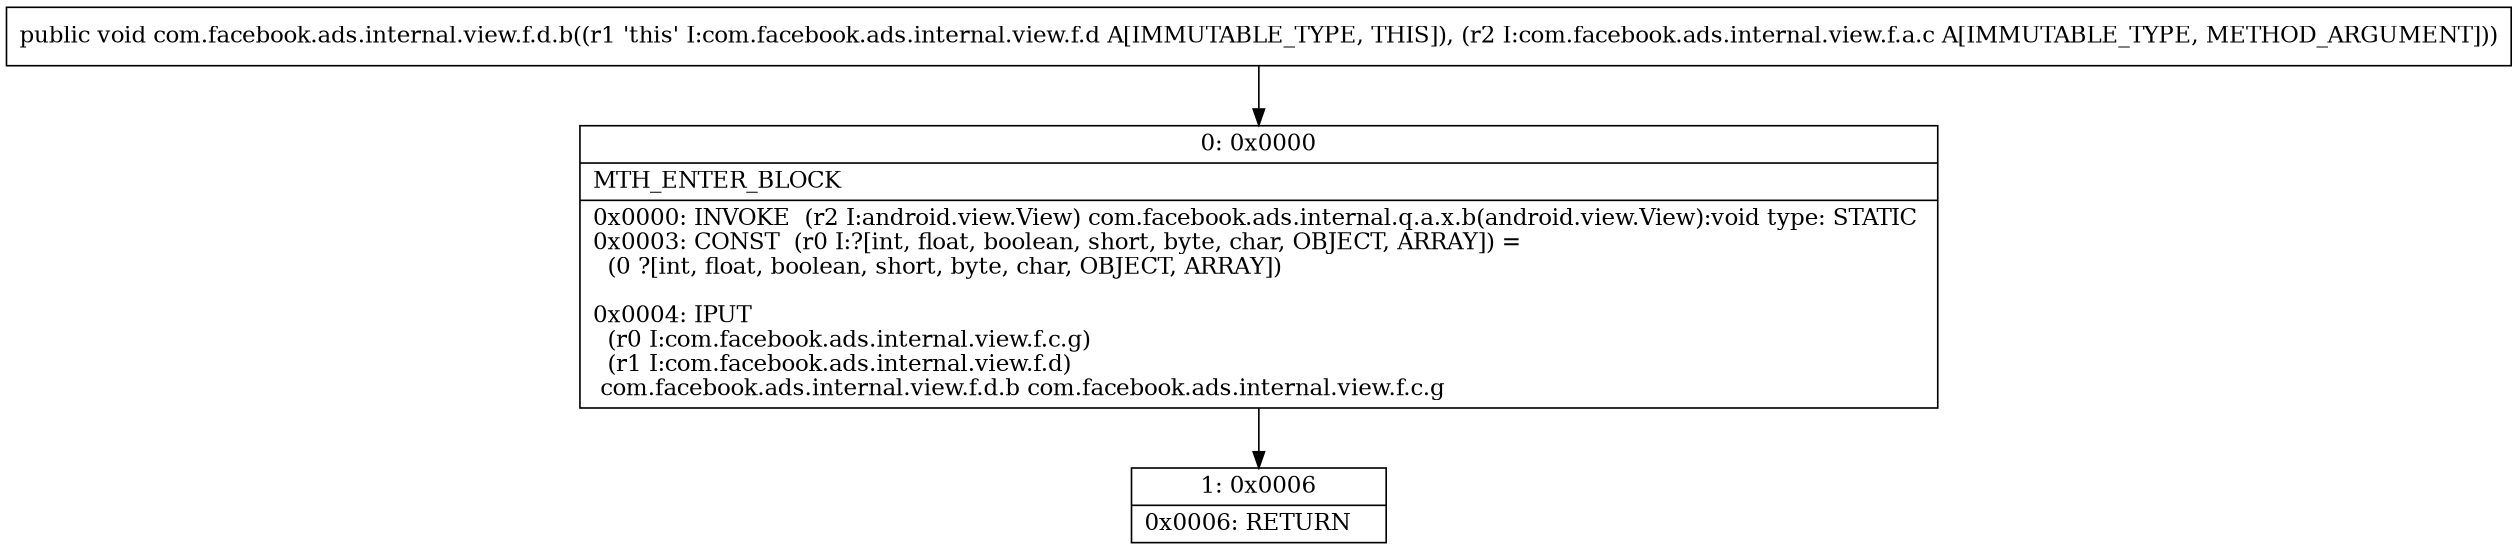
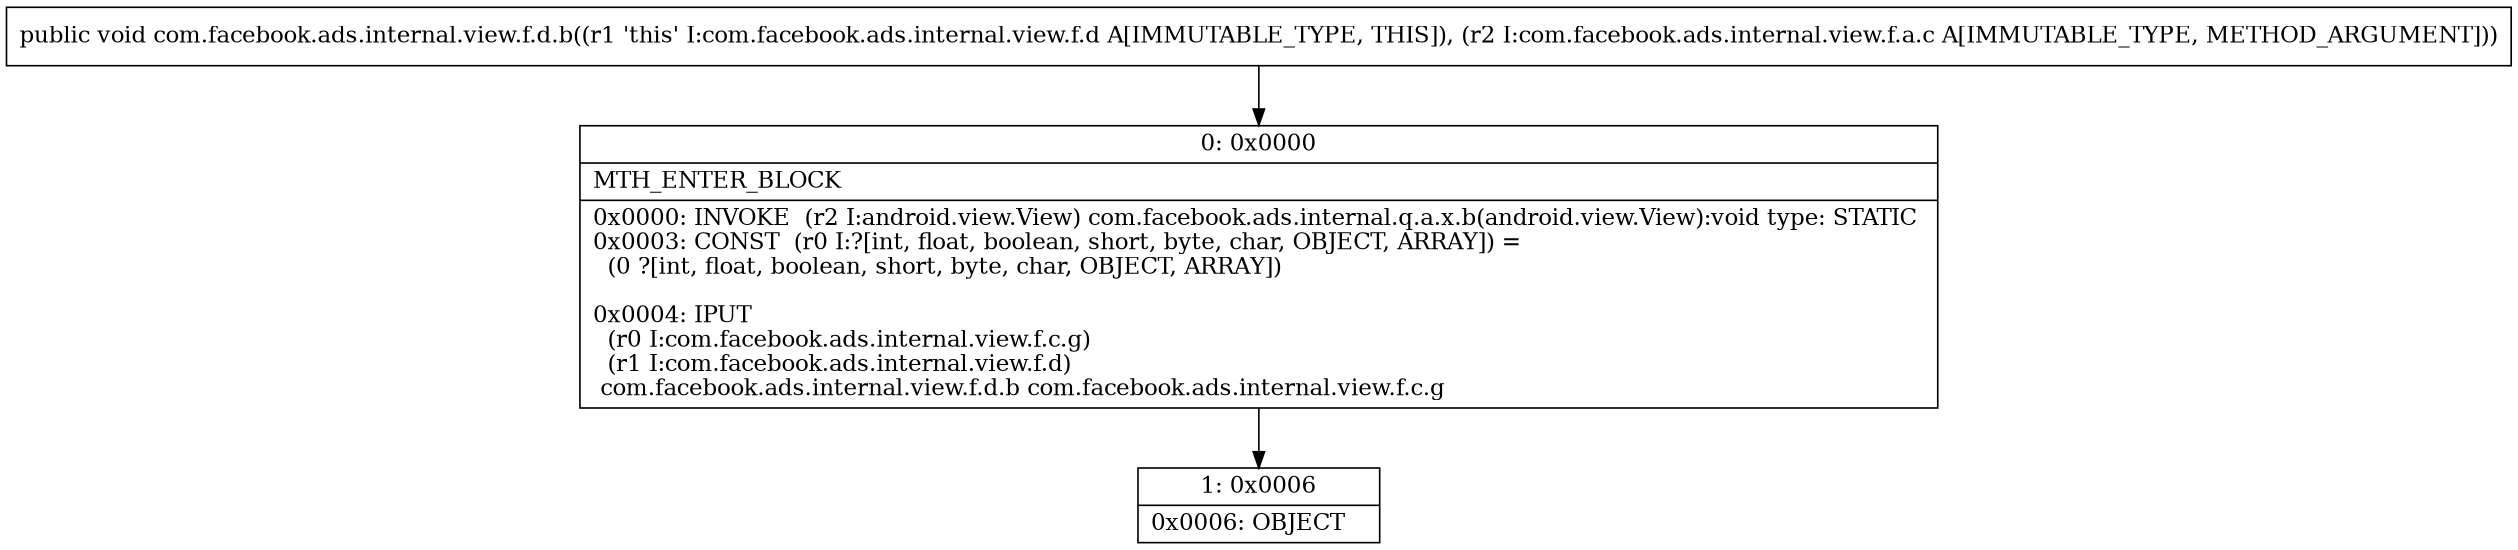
node "1: 0x0006": text "0x0006: RETURN" -> "0x0006: OBJECT"
